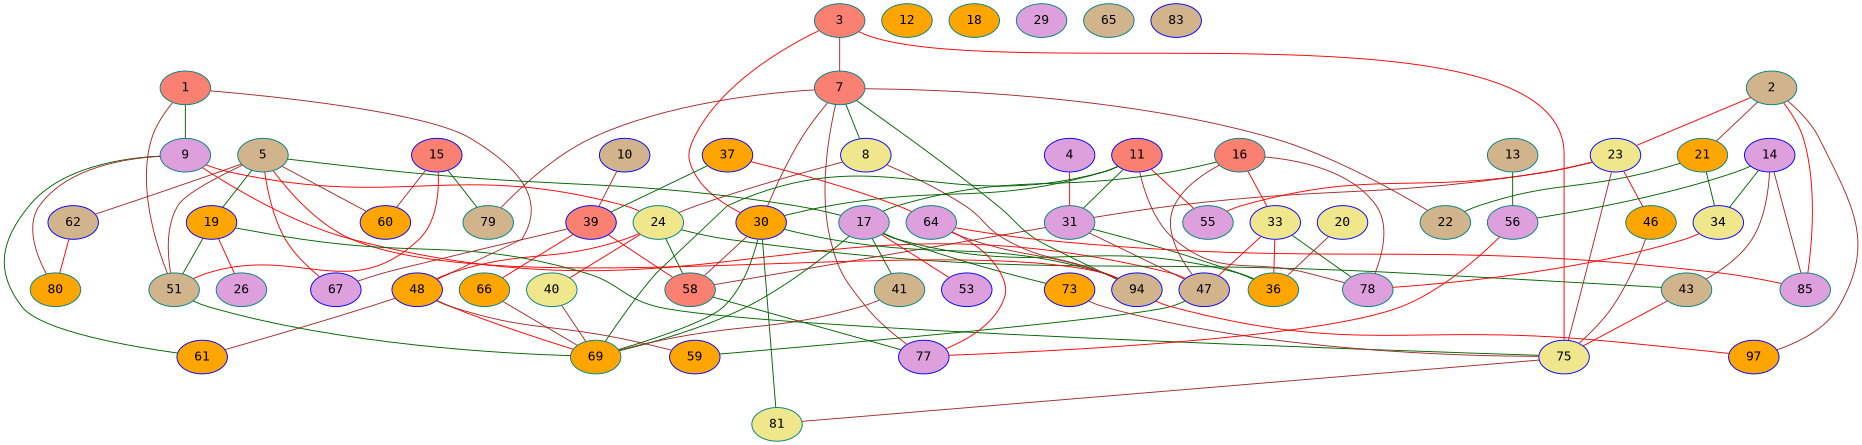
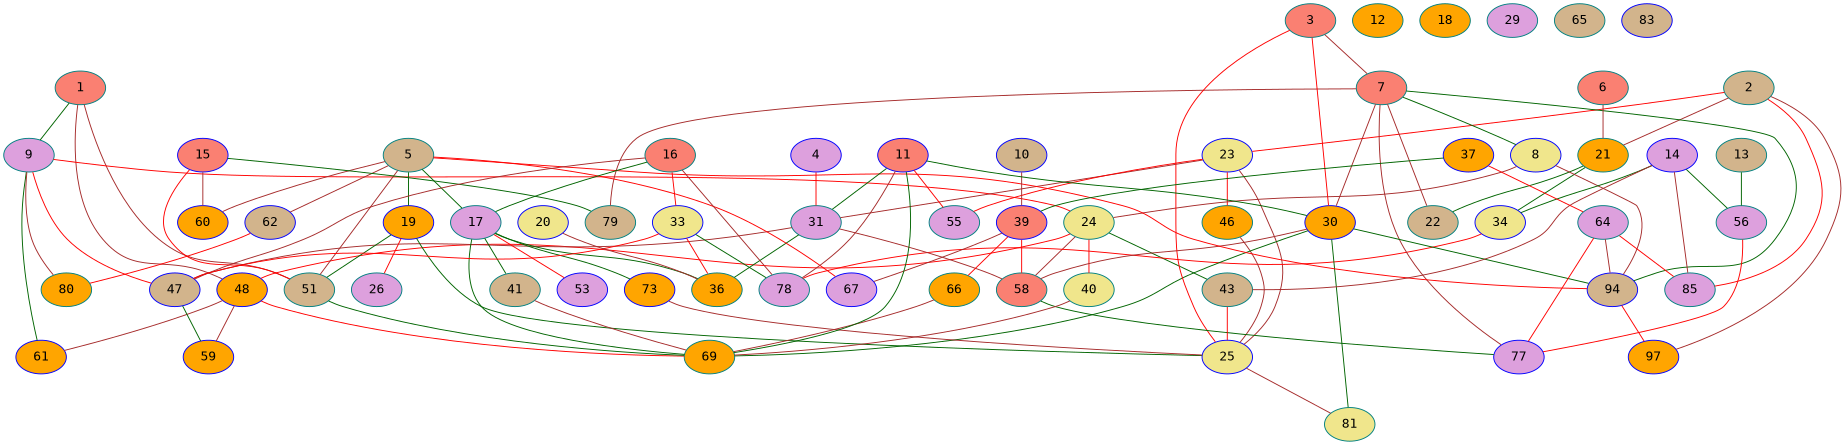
node "6": added
edge "24" -- "58": color darkgreen -> brown
node "75": label "75" -> "25"
